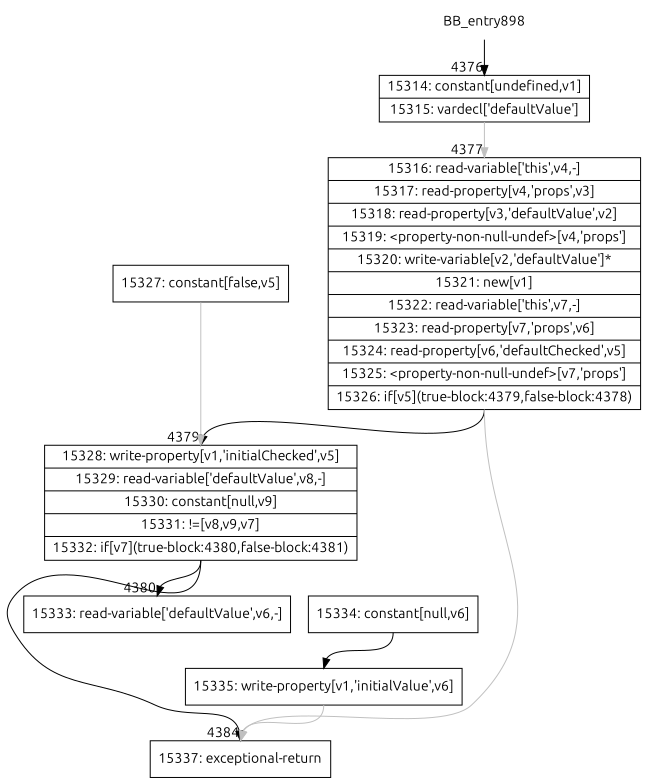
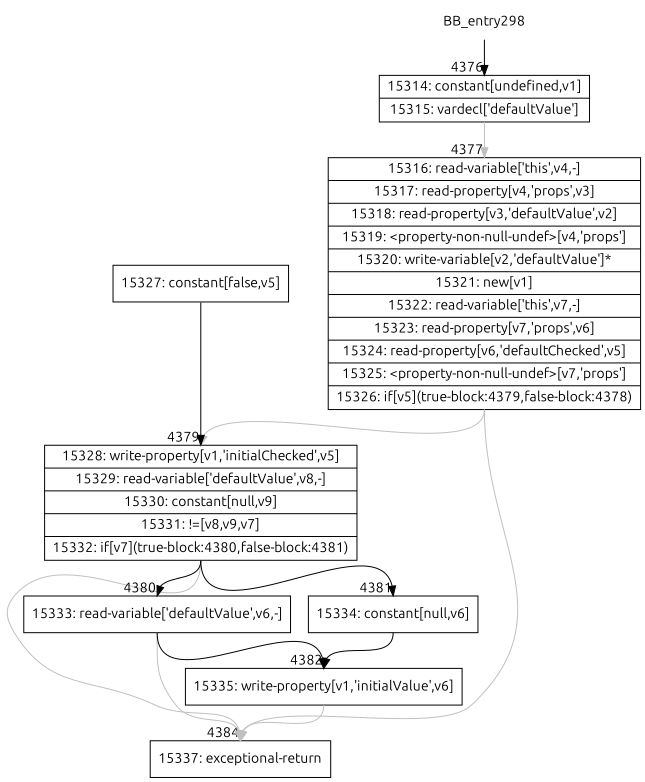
node "BB_entry898": label "BB_entry898" -> "BB_entry298"
edge "15327: constant[false,v5]" -> "15328: write-property[v1,'initialChecked',v5]": color gray -> black
edge "15316: read-variable['this',v4,-]" -> "15328: write-property[v1,'initialChecked',v5]": color black -> gray
edge "15328: write-property[v1,'initialChecked',v5]" -> "15334: constant[null,v6]": added
edge "15328: write-property[v1,'initialChecked',v5]" -> "15337: exceptional-return": color black -> gray
edge "15333: read-variable['defaultValue',v6,-]" -> "15335: write-property[v1,'initialValue',v6]": added
edge "15333: read-variable['defaultValue',v6,-]" -> "15337: exceptional-return": added
